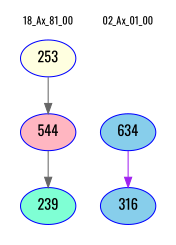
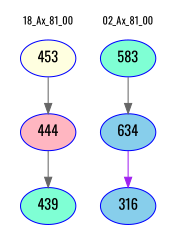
cluster "02_Ax_01_00": label "02_Ax_01_00" -> "02_Ax_81_00"
node "253": label "253" -> "453"
node "583": added
node "544": label "544" -> "444"
node "239": label "239" -> "439"
